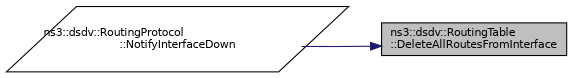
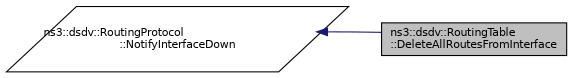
edge "ns3::dsdv::RoutingProtocol ::NotifyInterfaceDown" -> "ns3::dsdv::RoutingTable ::DeleteAllRoutesFromInterface": reversed
